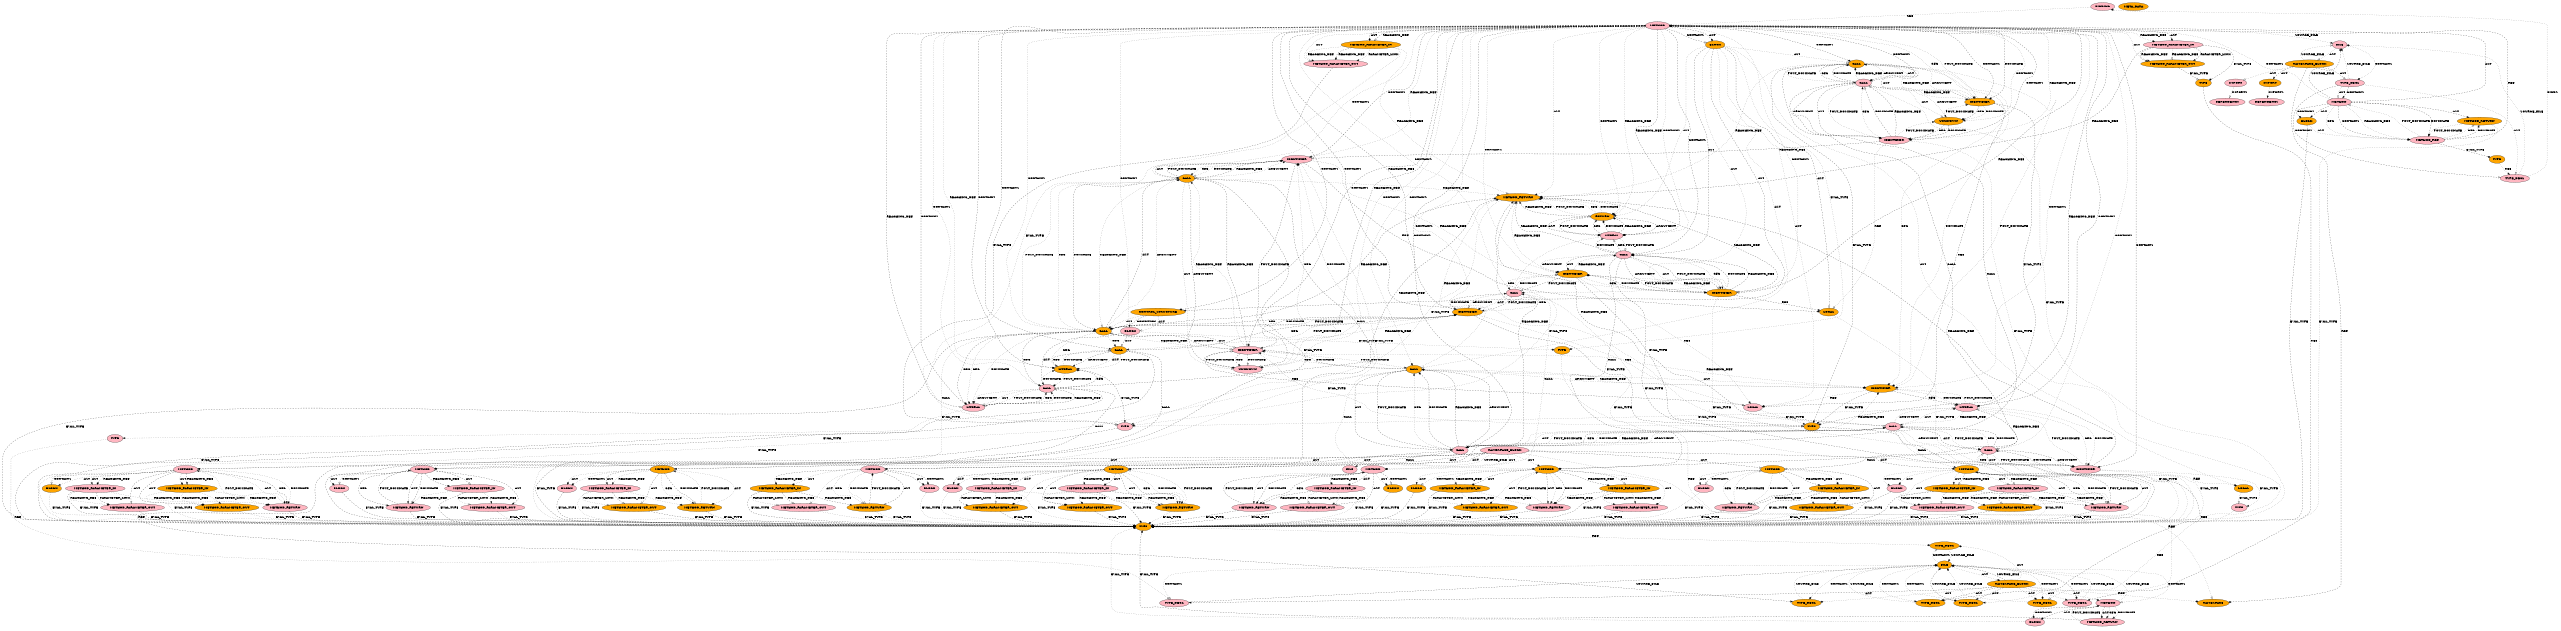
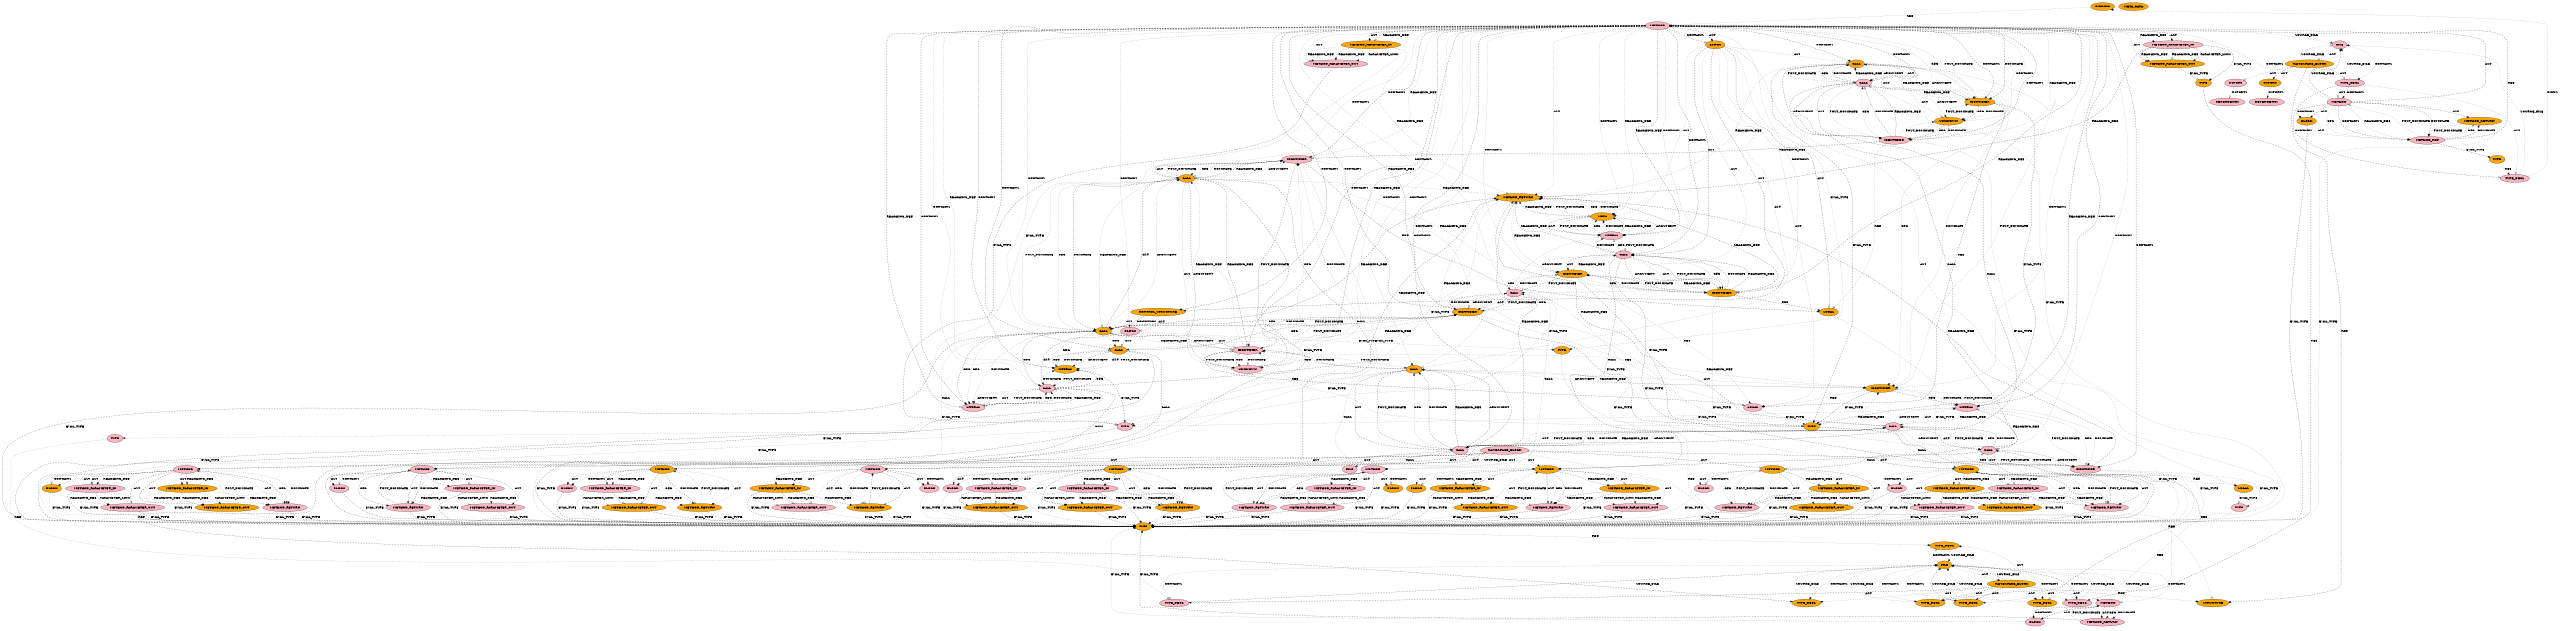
node "BINDING": fillcolor lightpink -> orange
node "RETURN": label "RETURN" -> "META"
node "NAMESPACE": label "NAMESPACE" -> "STRUCTURE"
